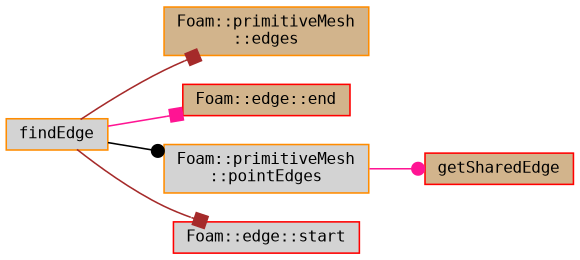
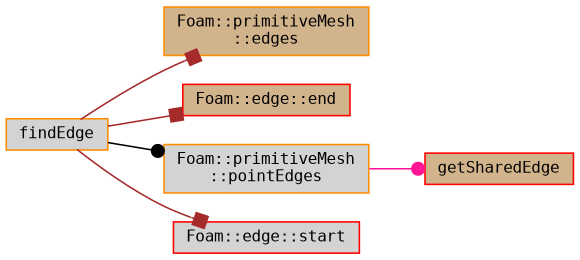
edge "findEdge" -> "Foam::edge::end": color deeppink -> brown
